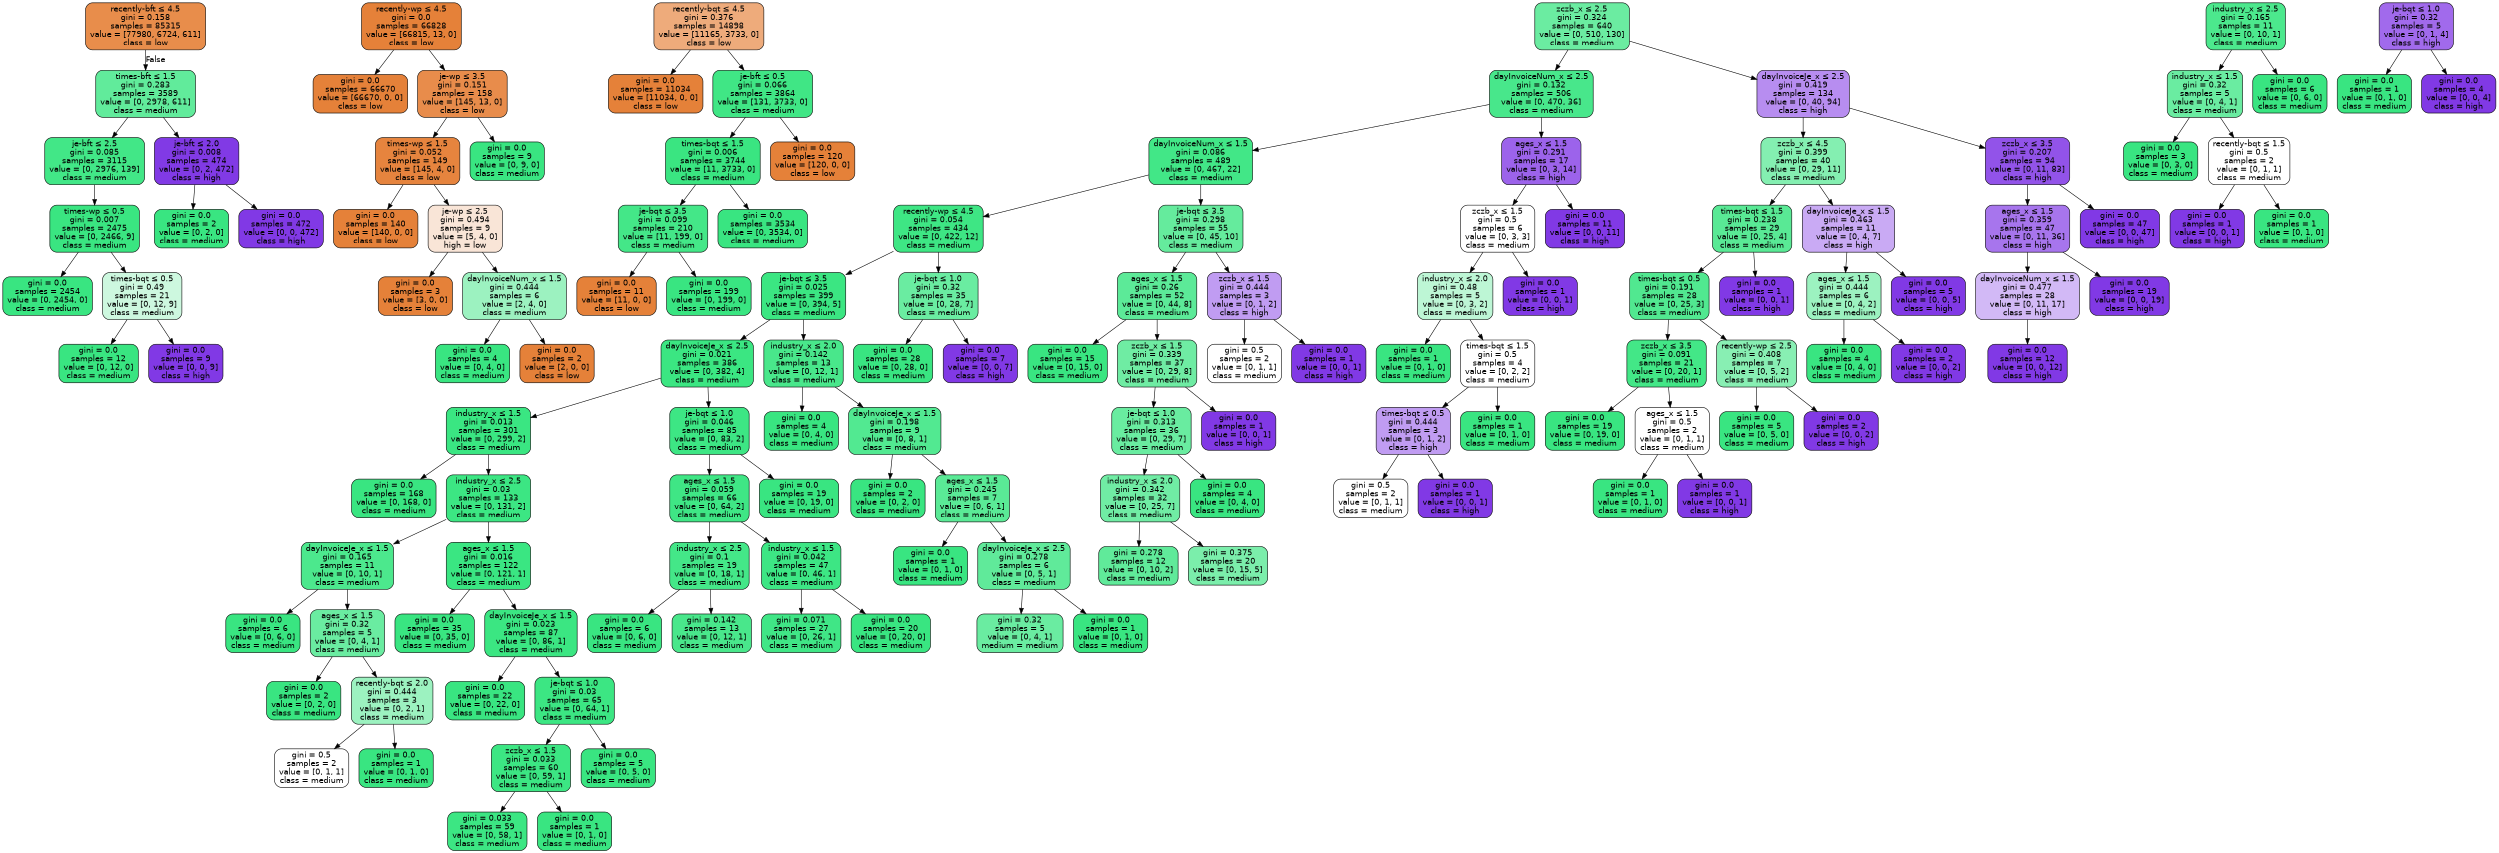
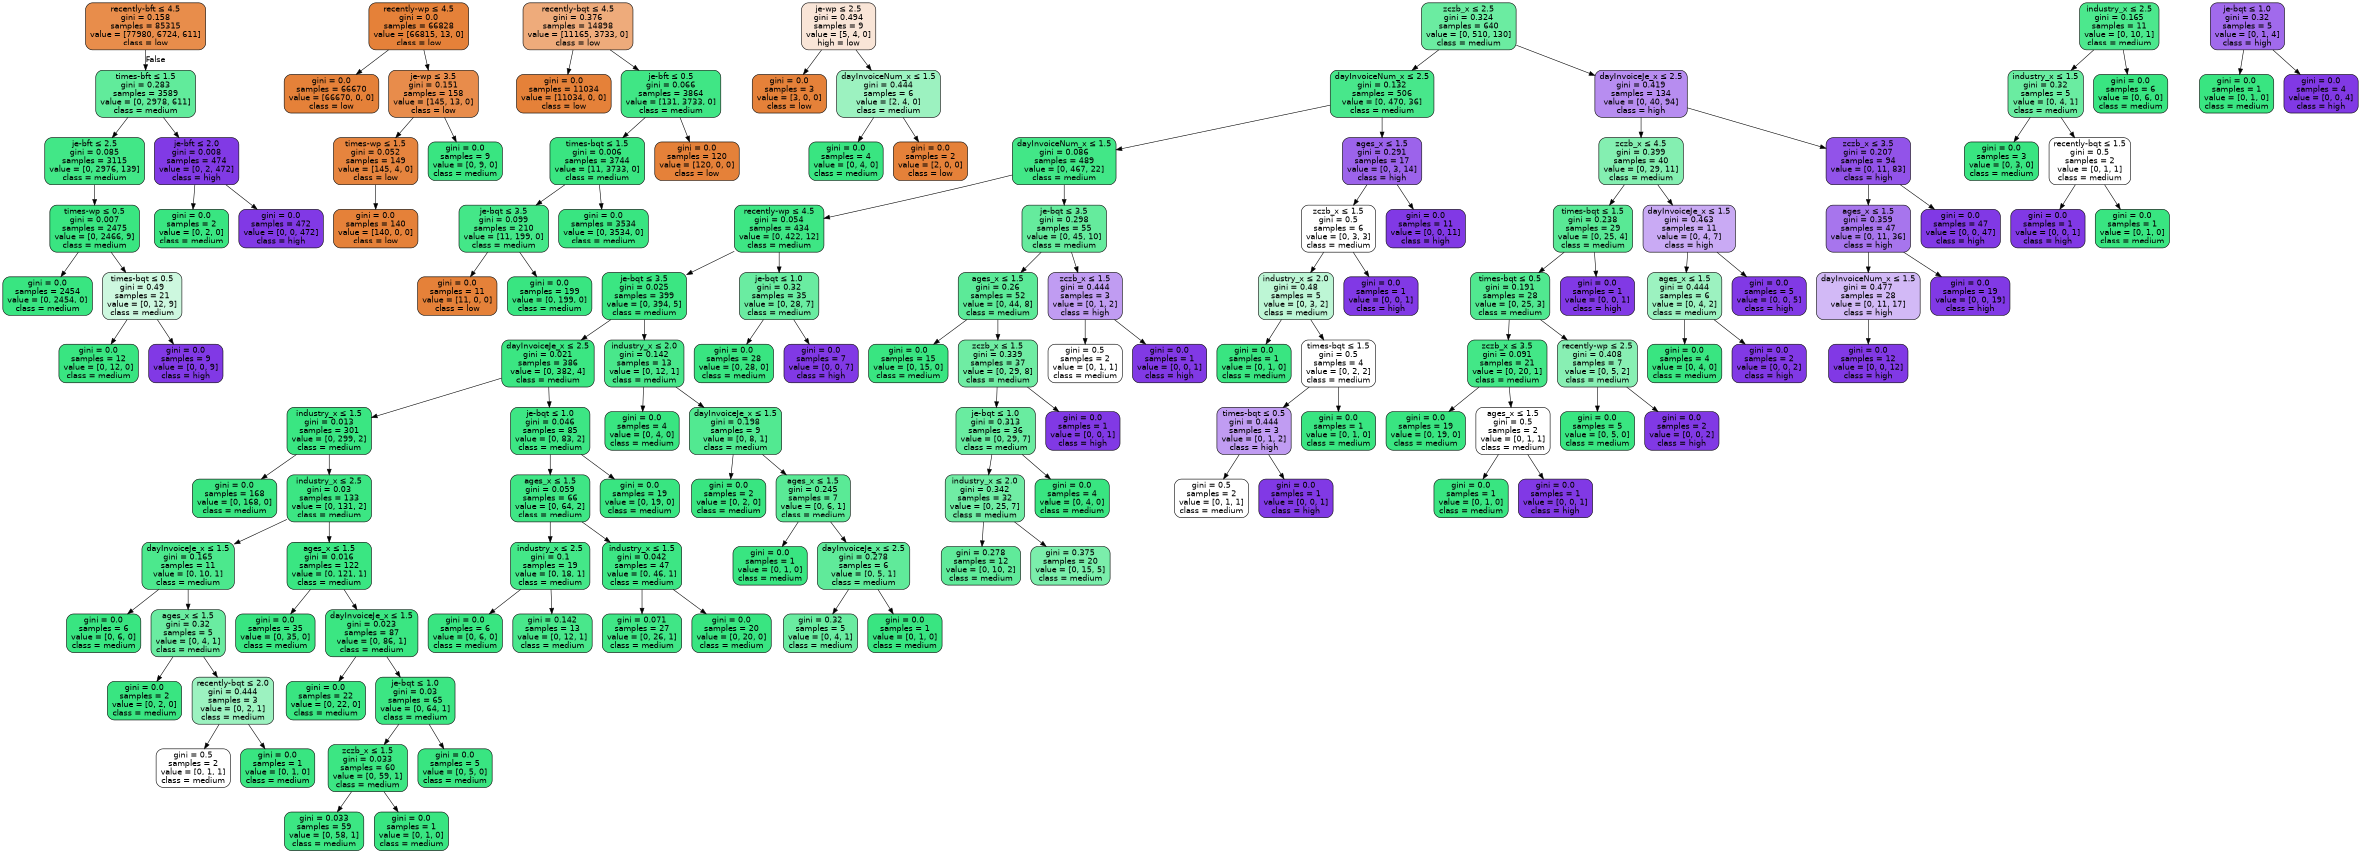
edge "times-wp ≤ 1.5" -> "je-wp ≤ 2.5": removed
node "gini = 0.32": text "medium = medium" -> "class = medium"
